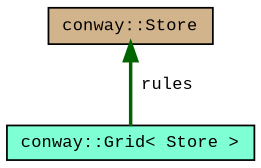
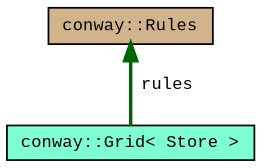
node "conway::Store": label "conway::Store" -> "conway::Rules"
